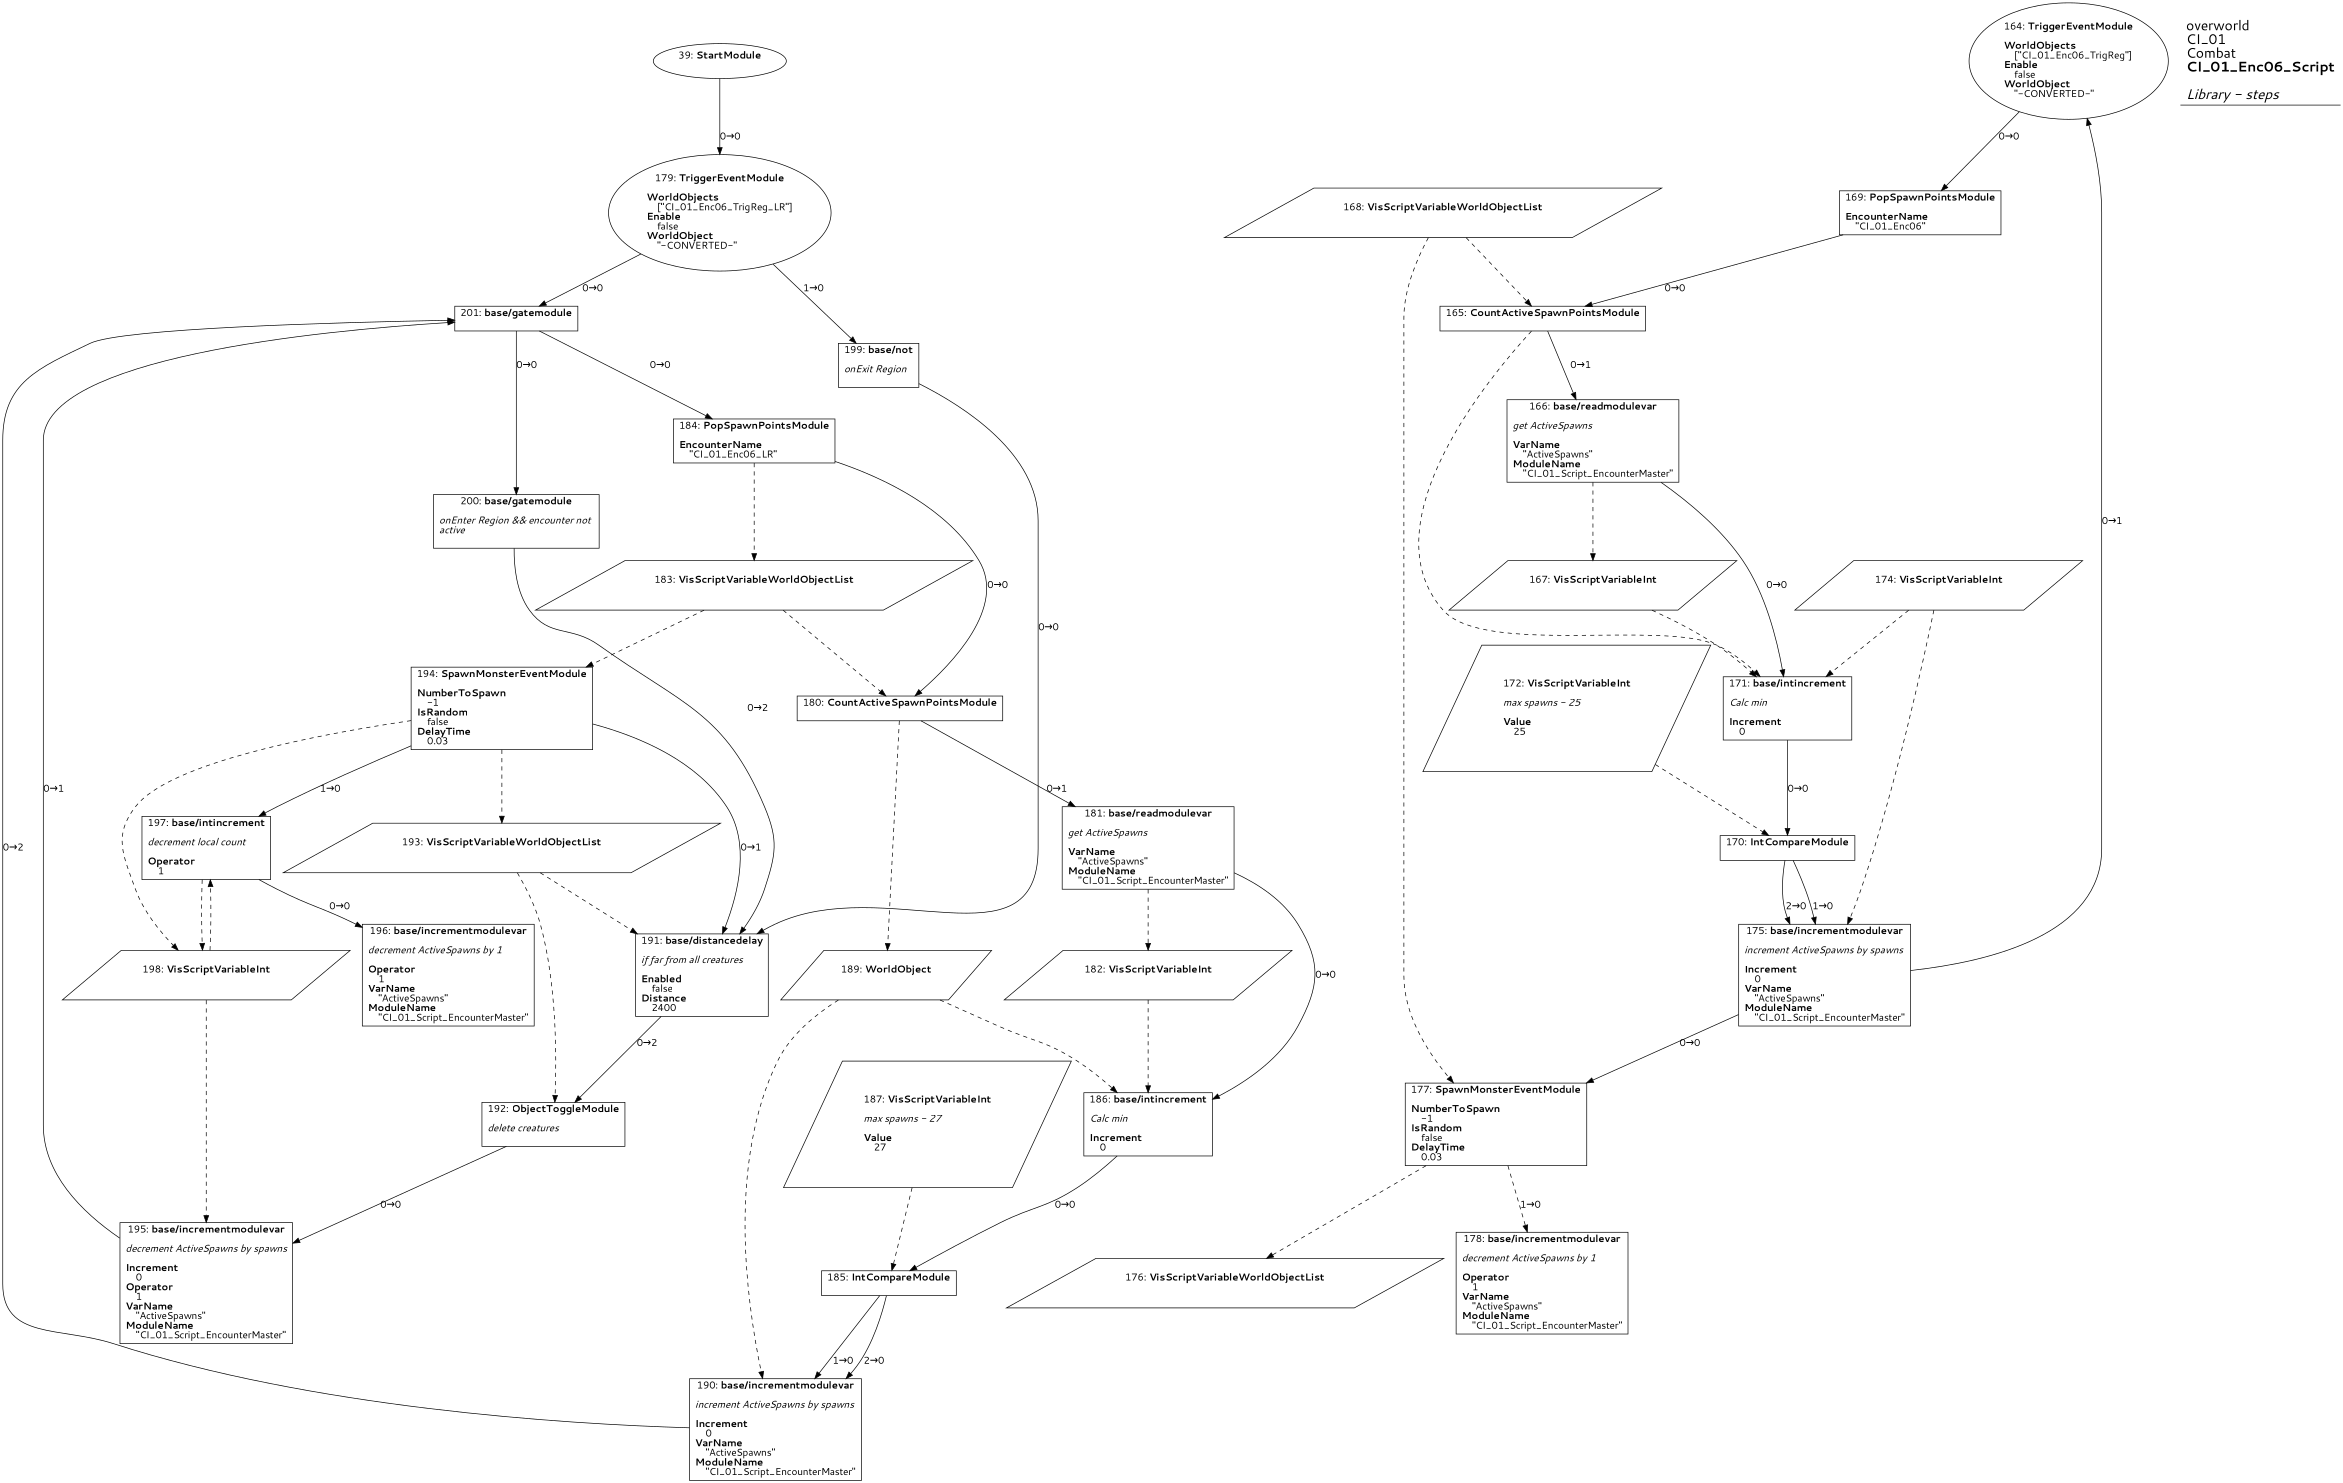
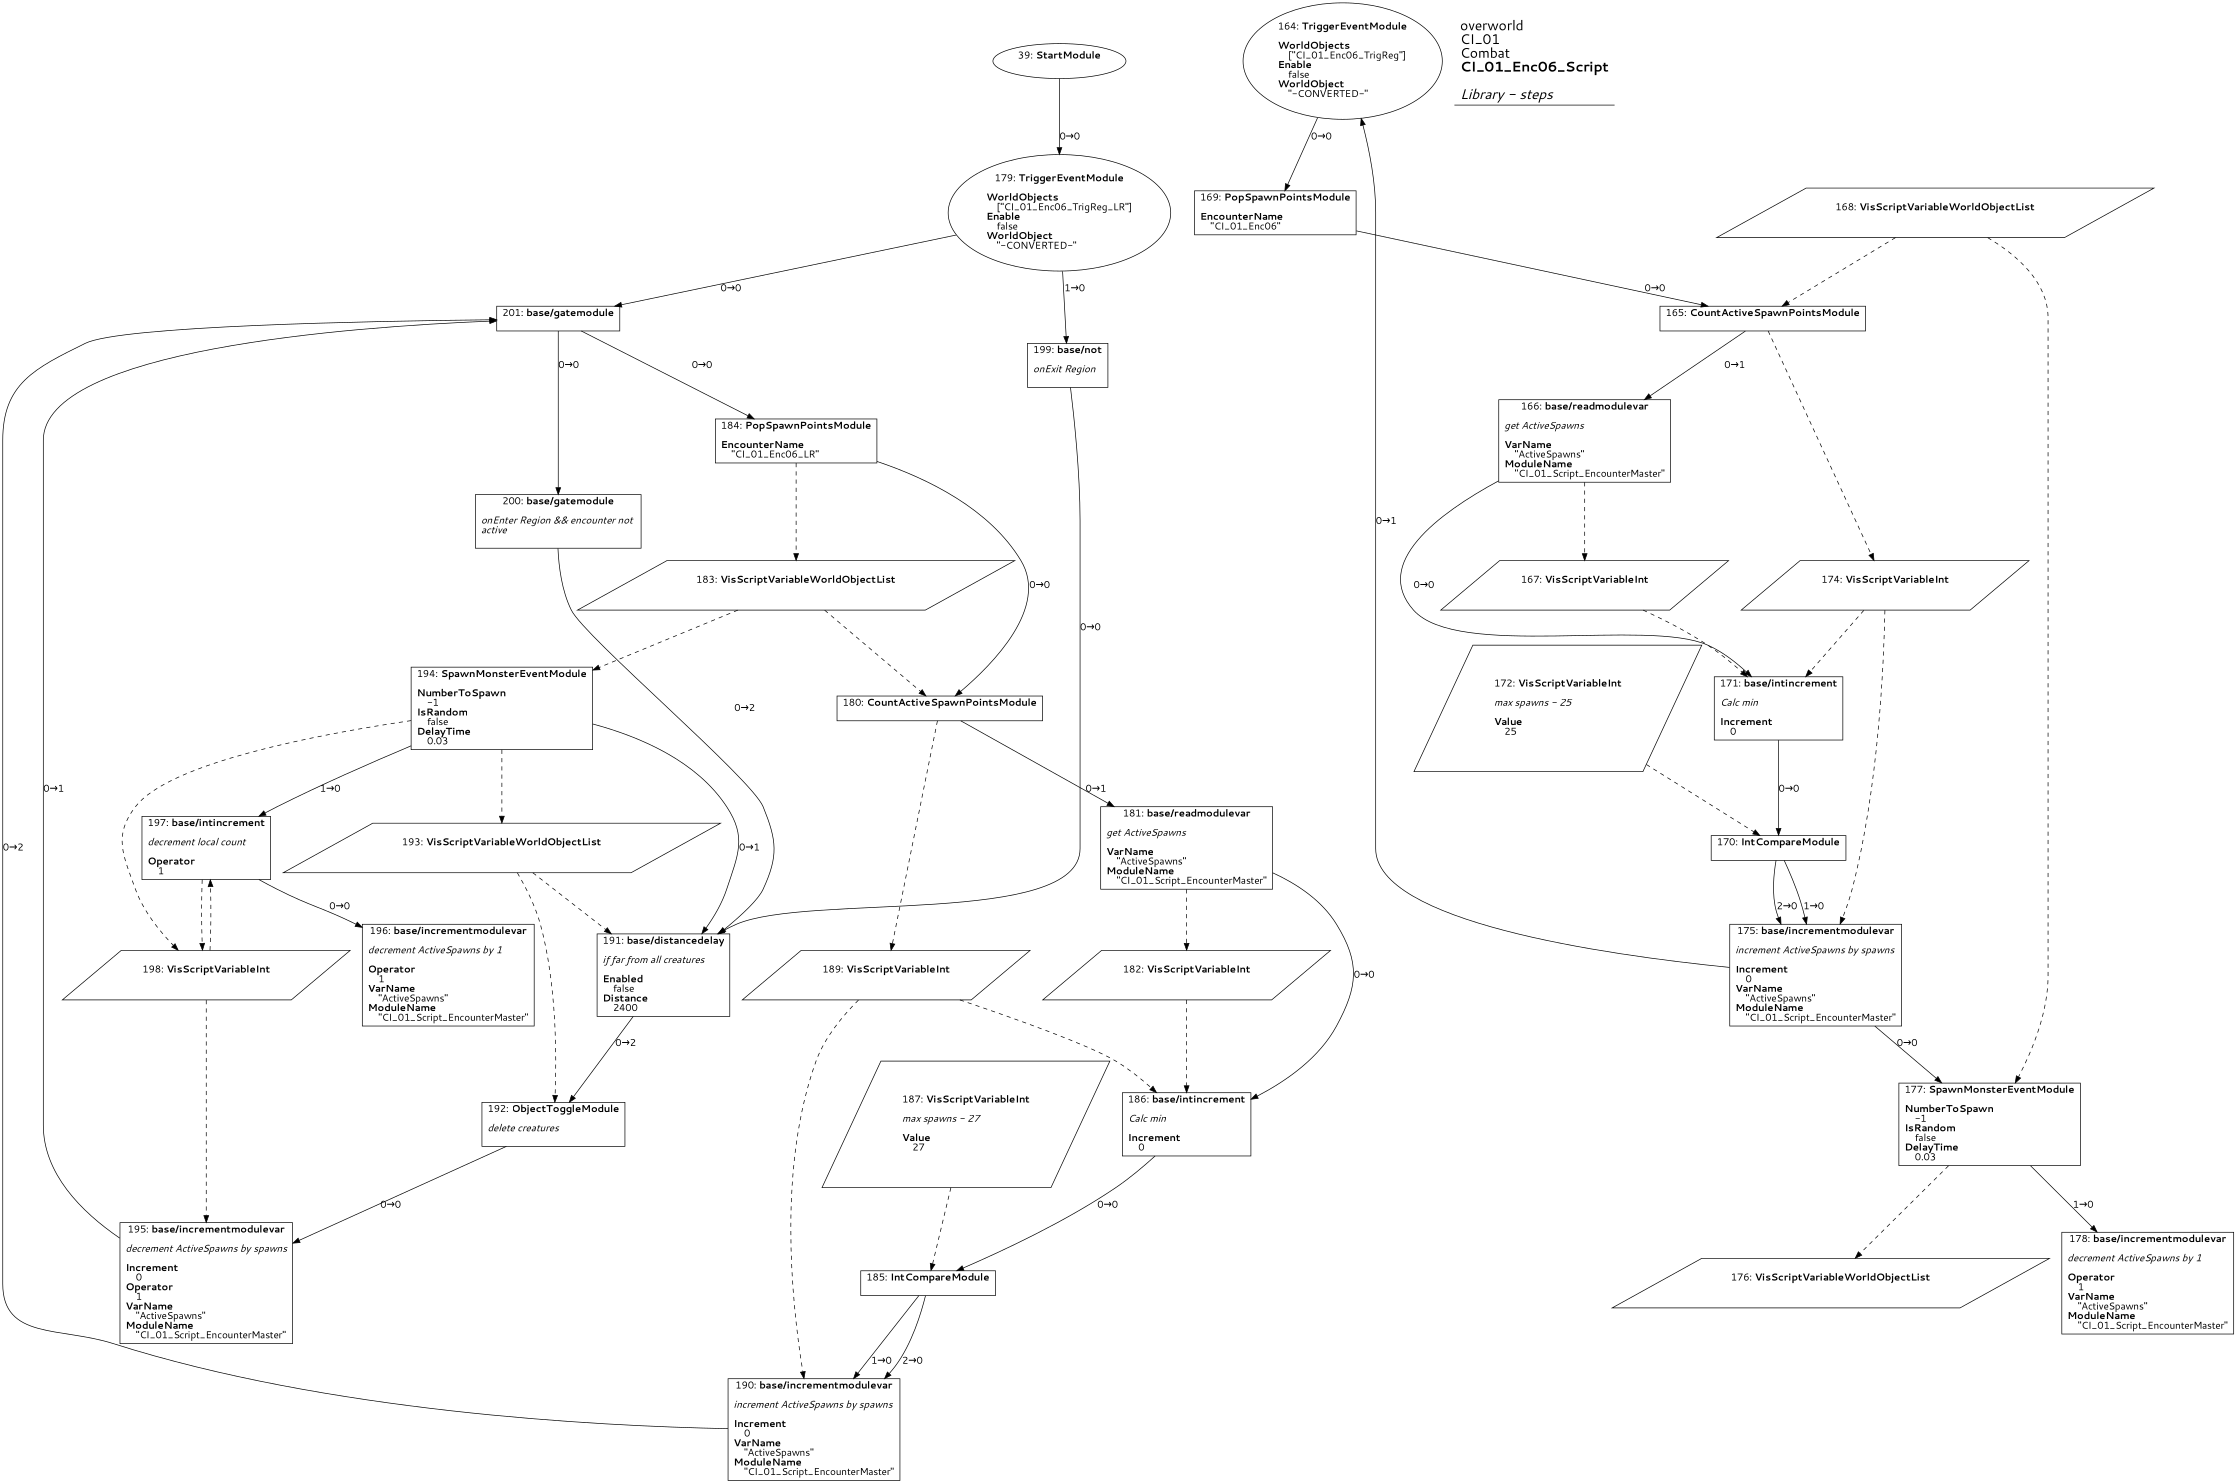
edge "165:" -> "171:": now "165:" -> "174:"
node "189:": text "WorldObject" -> "VisScriptVariableInt"
edge "177:" -> "178:": style dashed -> solid
